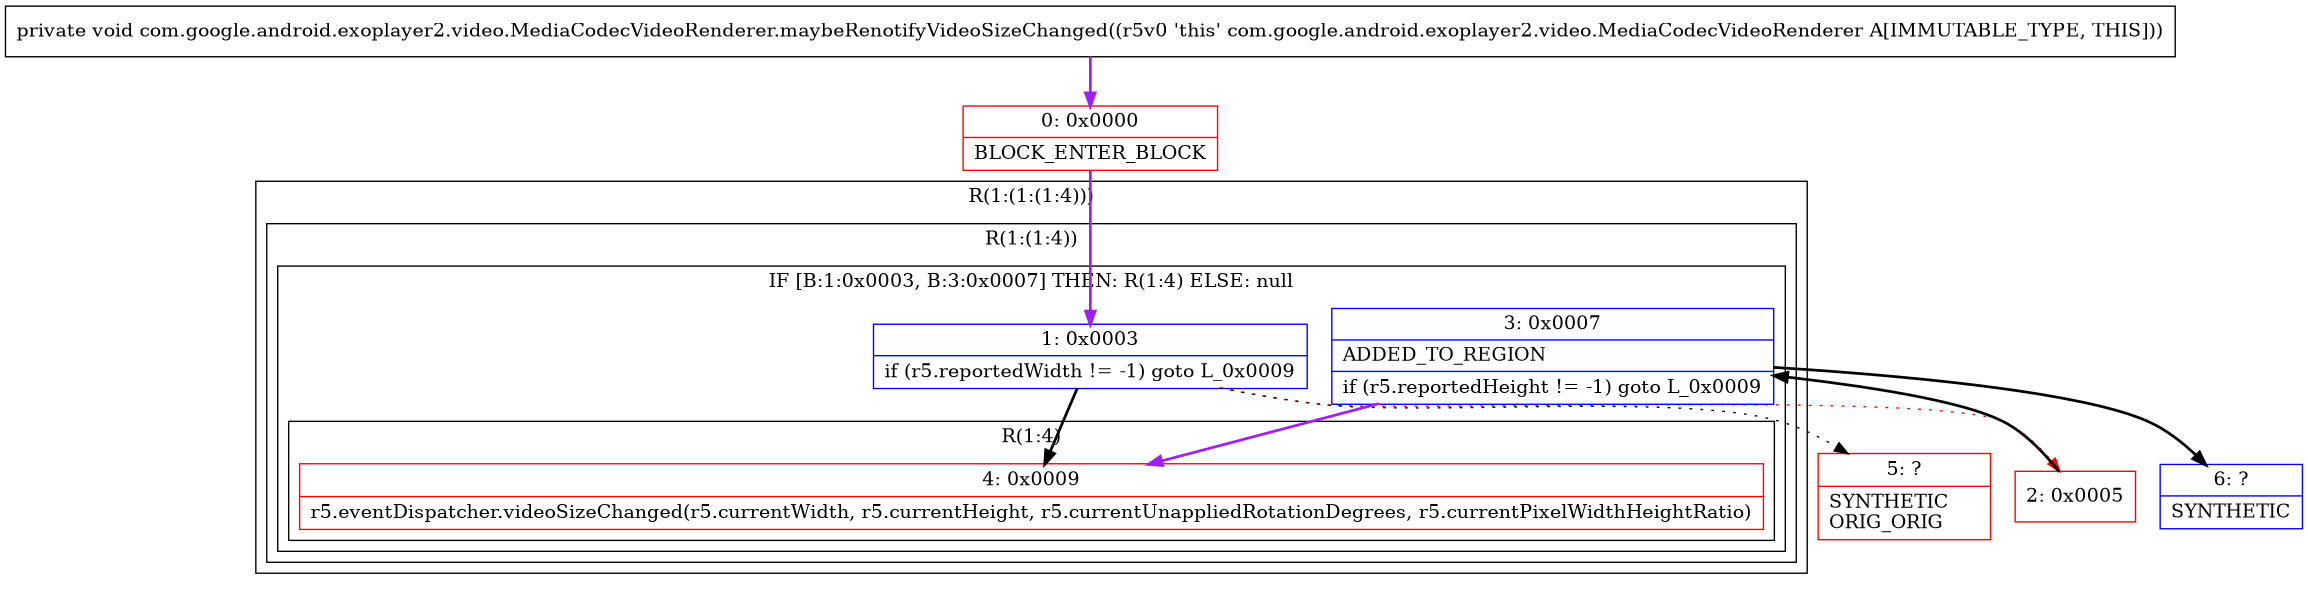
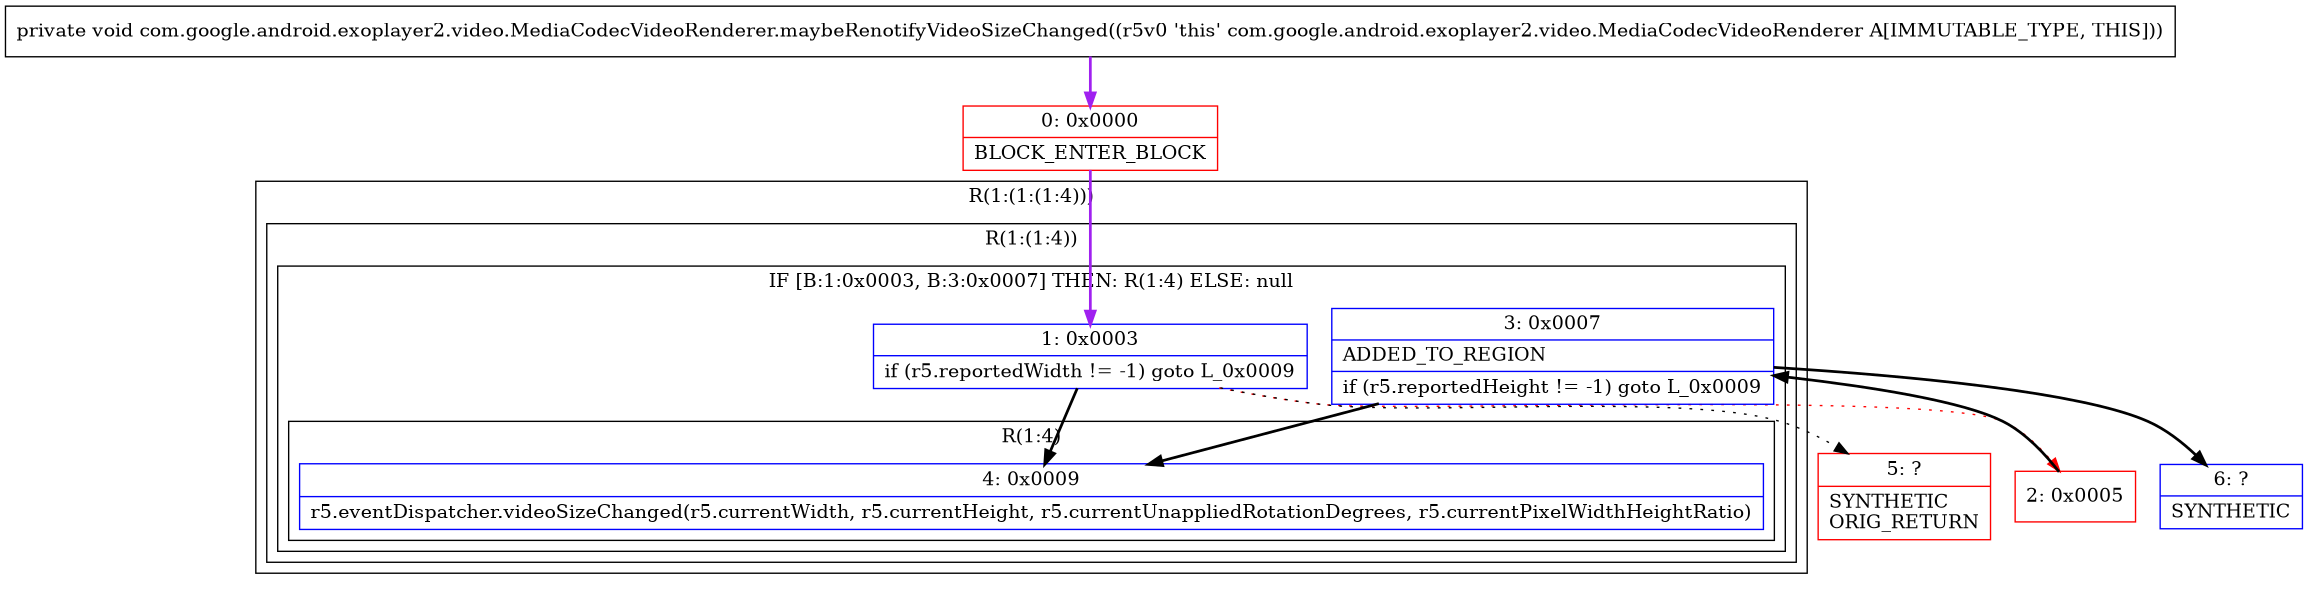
edge "3: 0x0007" -> "4: 0x0009": color purple -> black
node "4: 0x0009": color red -> blue
node "5: ?": text "ORIG_ORIG" -> "ORIG_RETURN"
